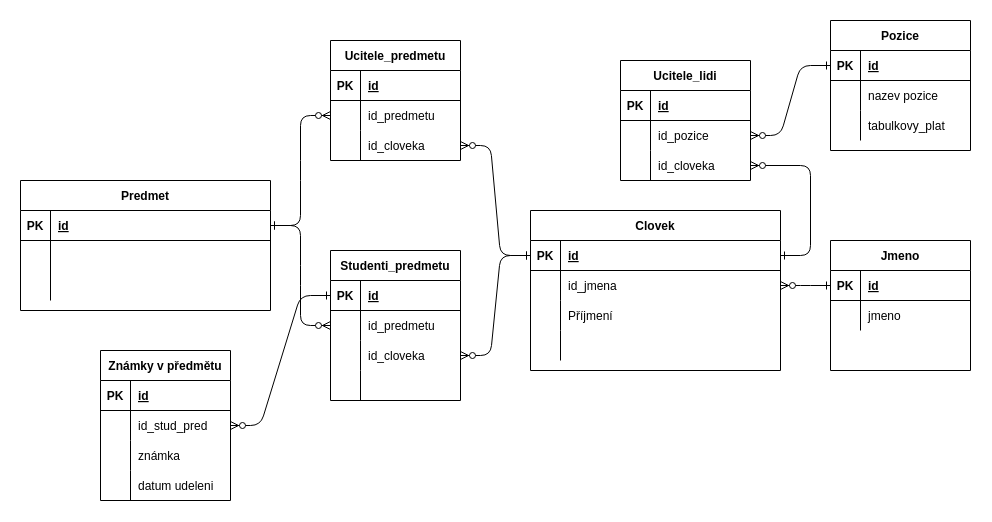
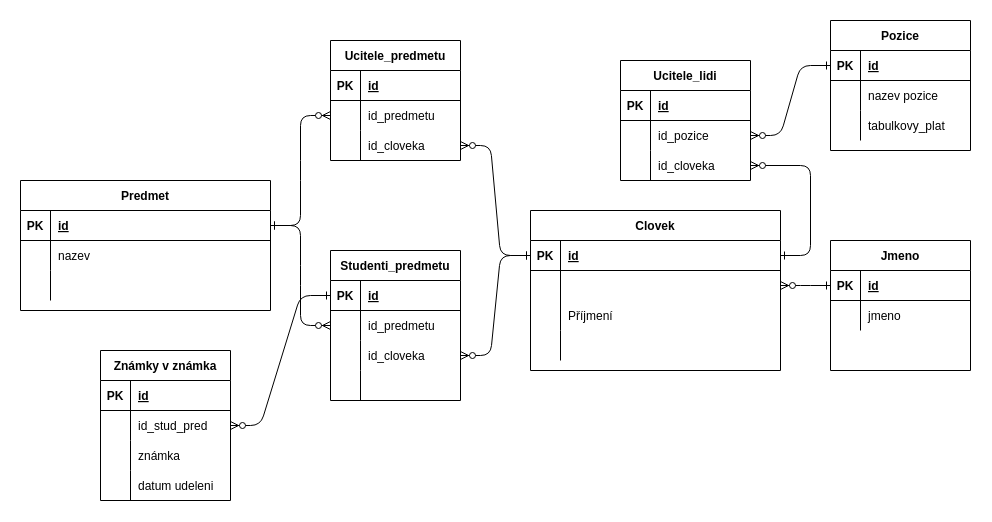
node "nazev": added
node "id_jmena": removed
node "Známky v předmětu": label "Známky v předmětu" -> "Známky v známka"
